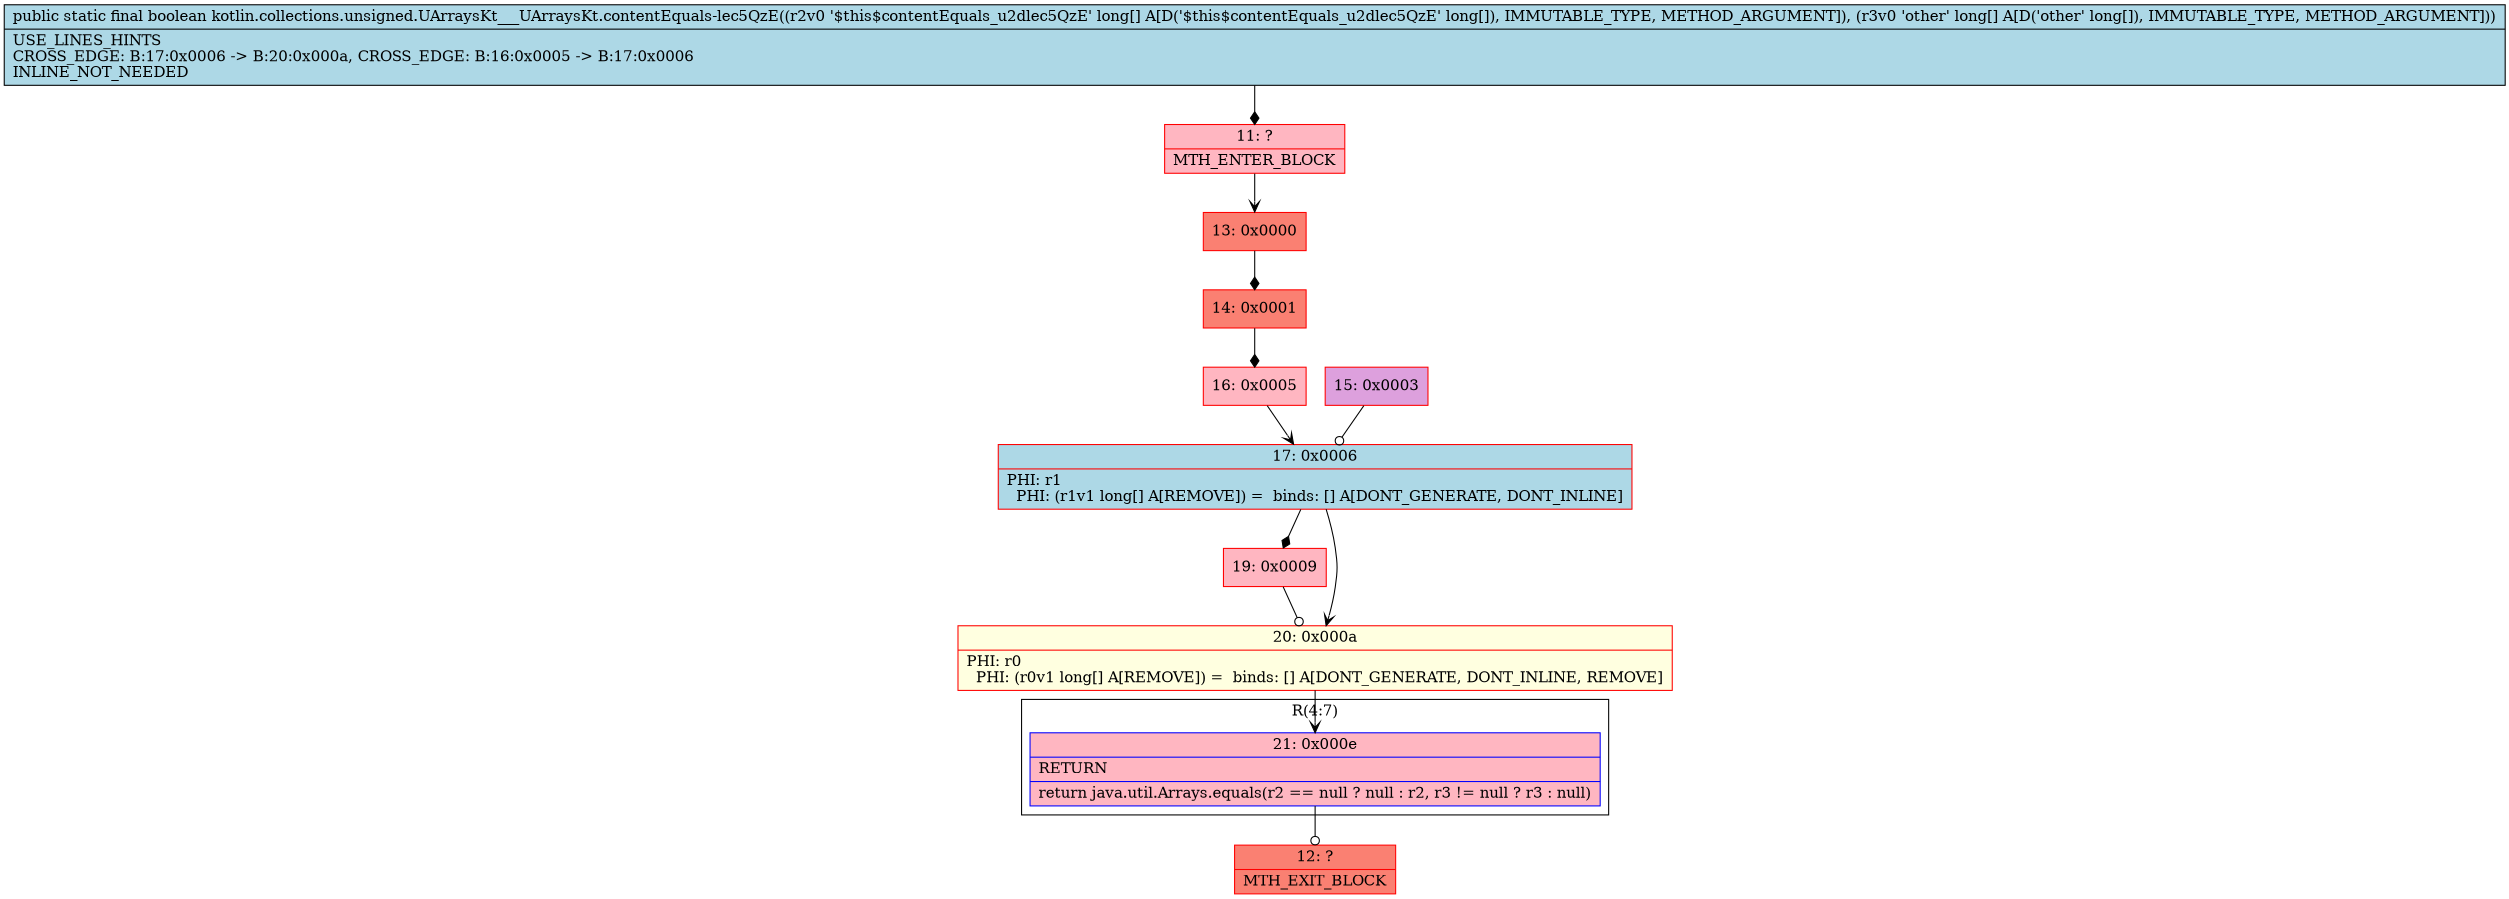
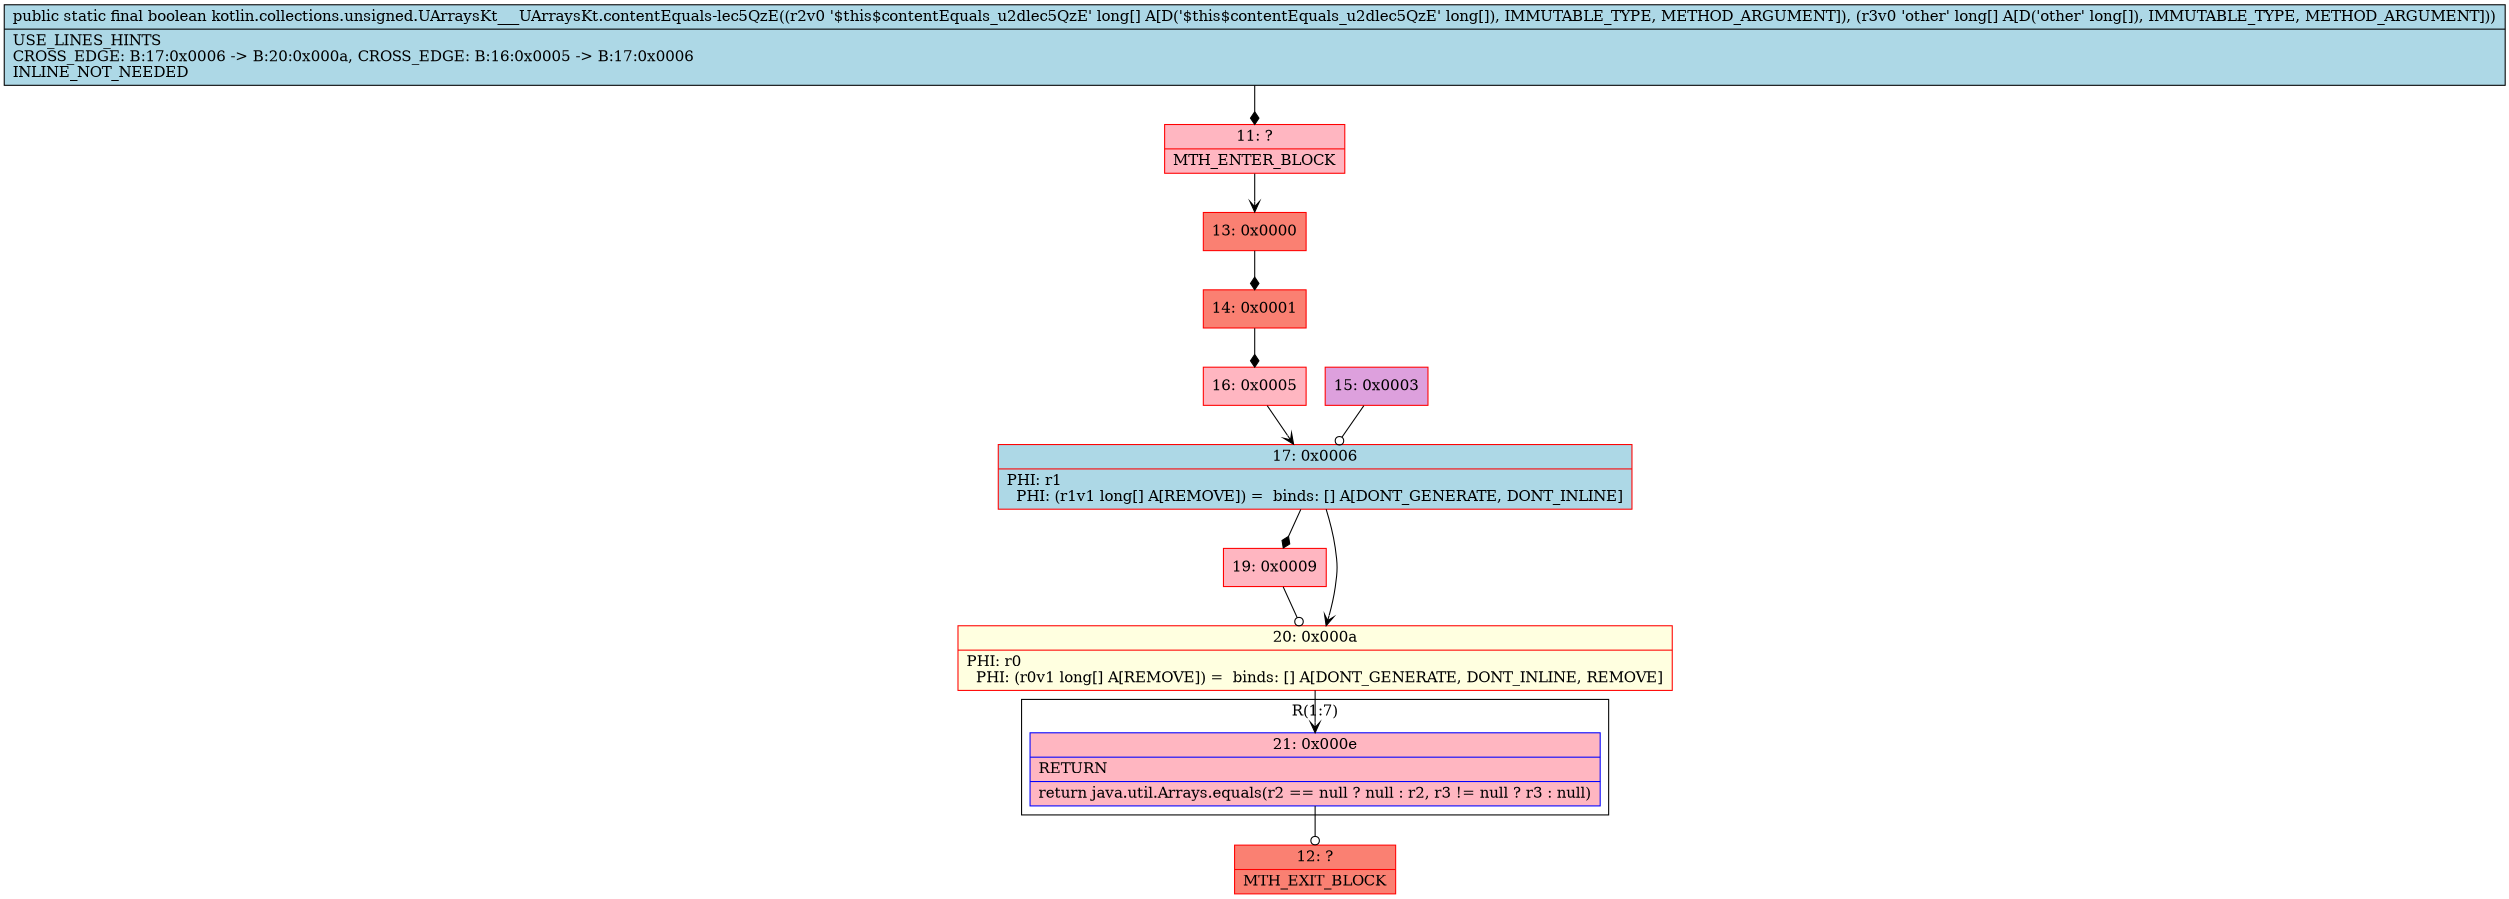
cluster "R(4:7)": label "R(4:7)" -> "R(1:7)"
